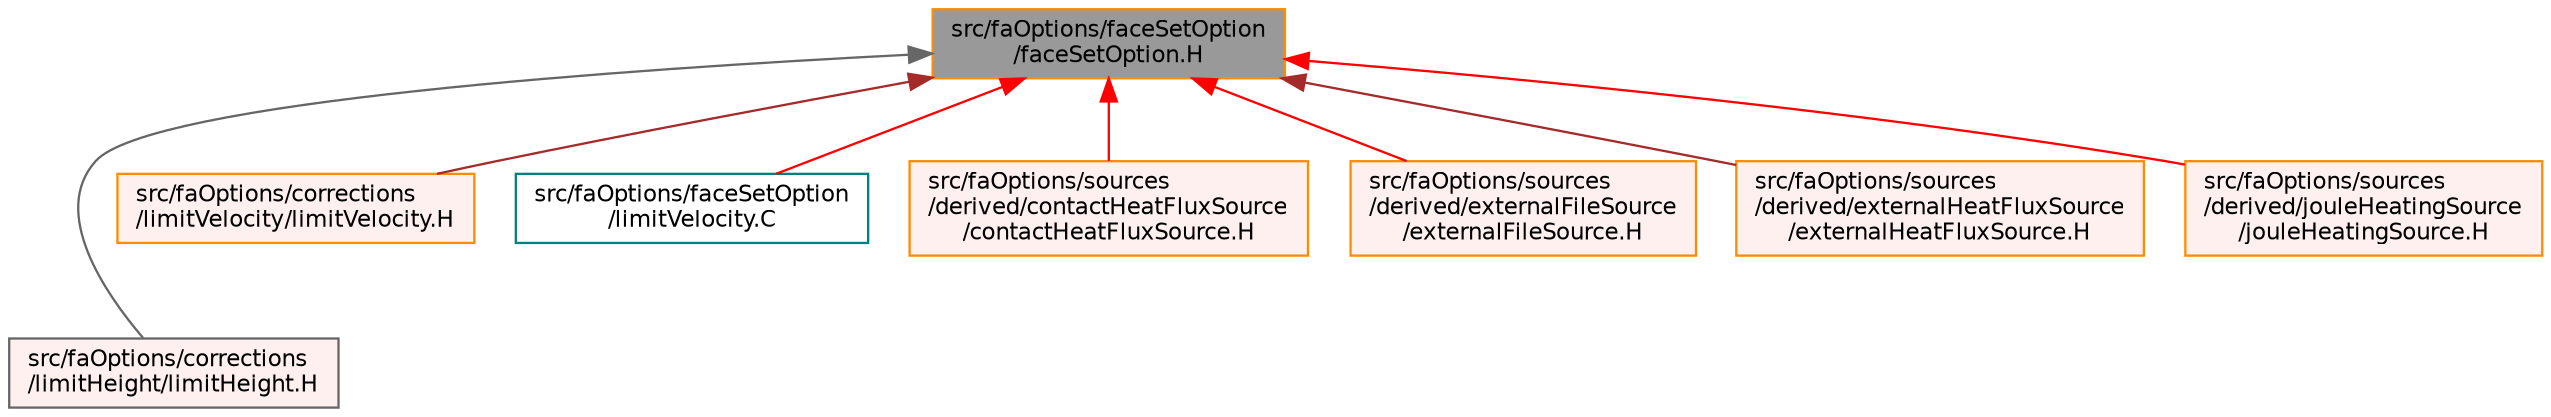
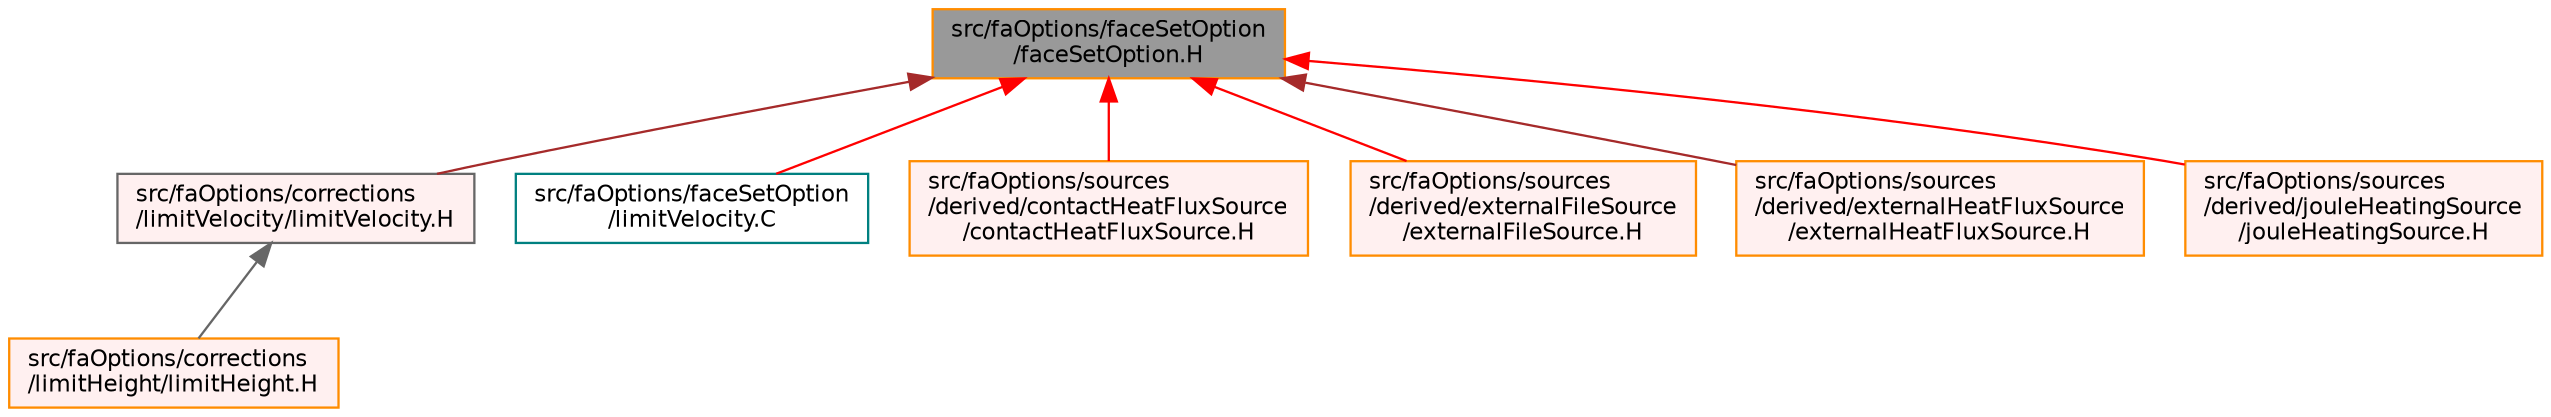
edge "src/faOptions/corrections /limitHeight/limitHeight.H" -> "src/faOptions/faceSetOption /faceSetOption.H": now "src/faOptions/corrections /limitHeight/limitHeight.H" -> "src/faOptions/corrections /limitVelocity/limitVelocity.H"
node "src/faOptions/corrections /limitVelocity/limitVelocity.H": color darkorange -> gray40
node "src/faOptions/corrections /limitHeight/limitHeight.H": color gray40 -> darkorange
